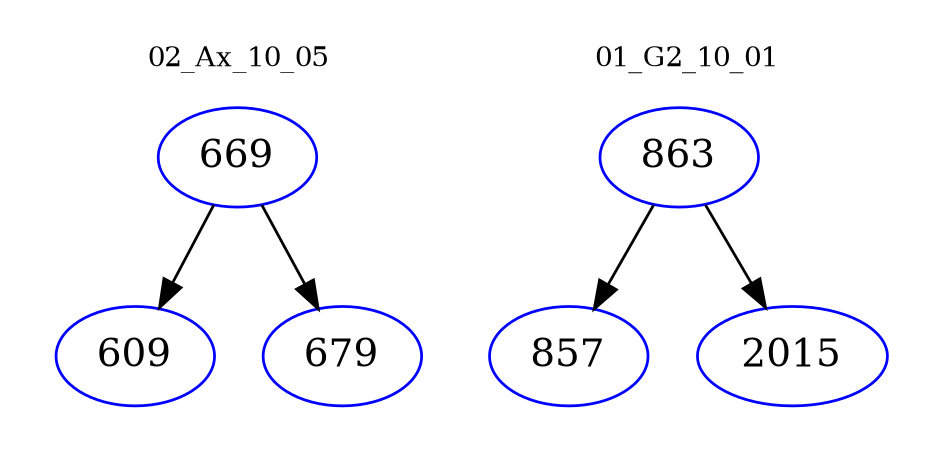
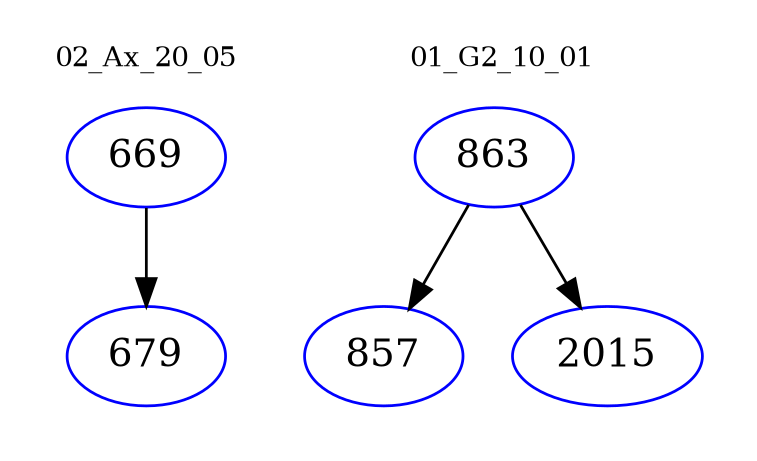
cluster "02_Ax_10_05": label "02_Ax_10_05" -> "02_Ax_20_05"
node "609": removed
